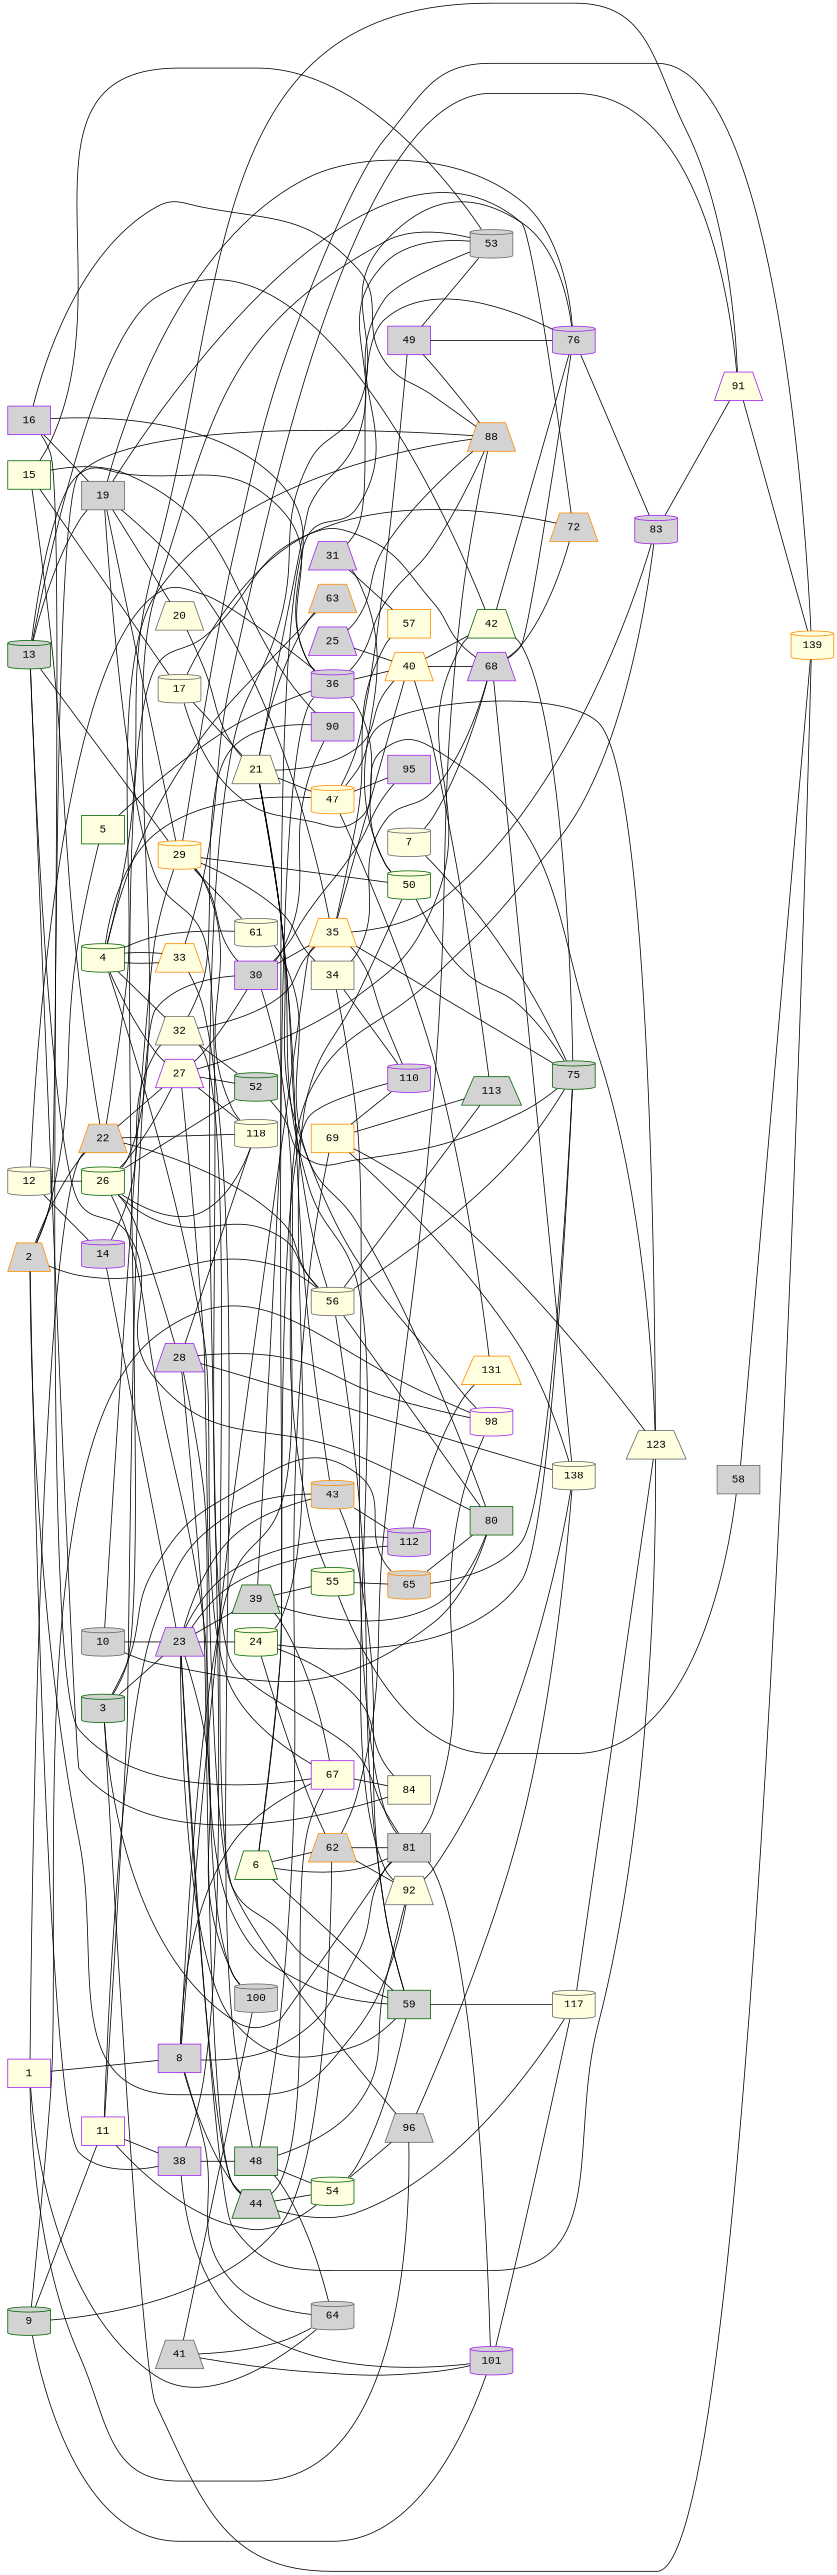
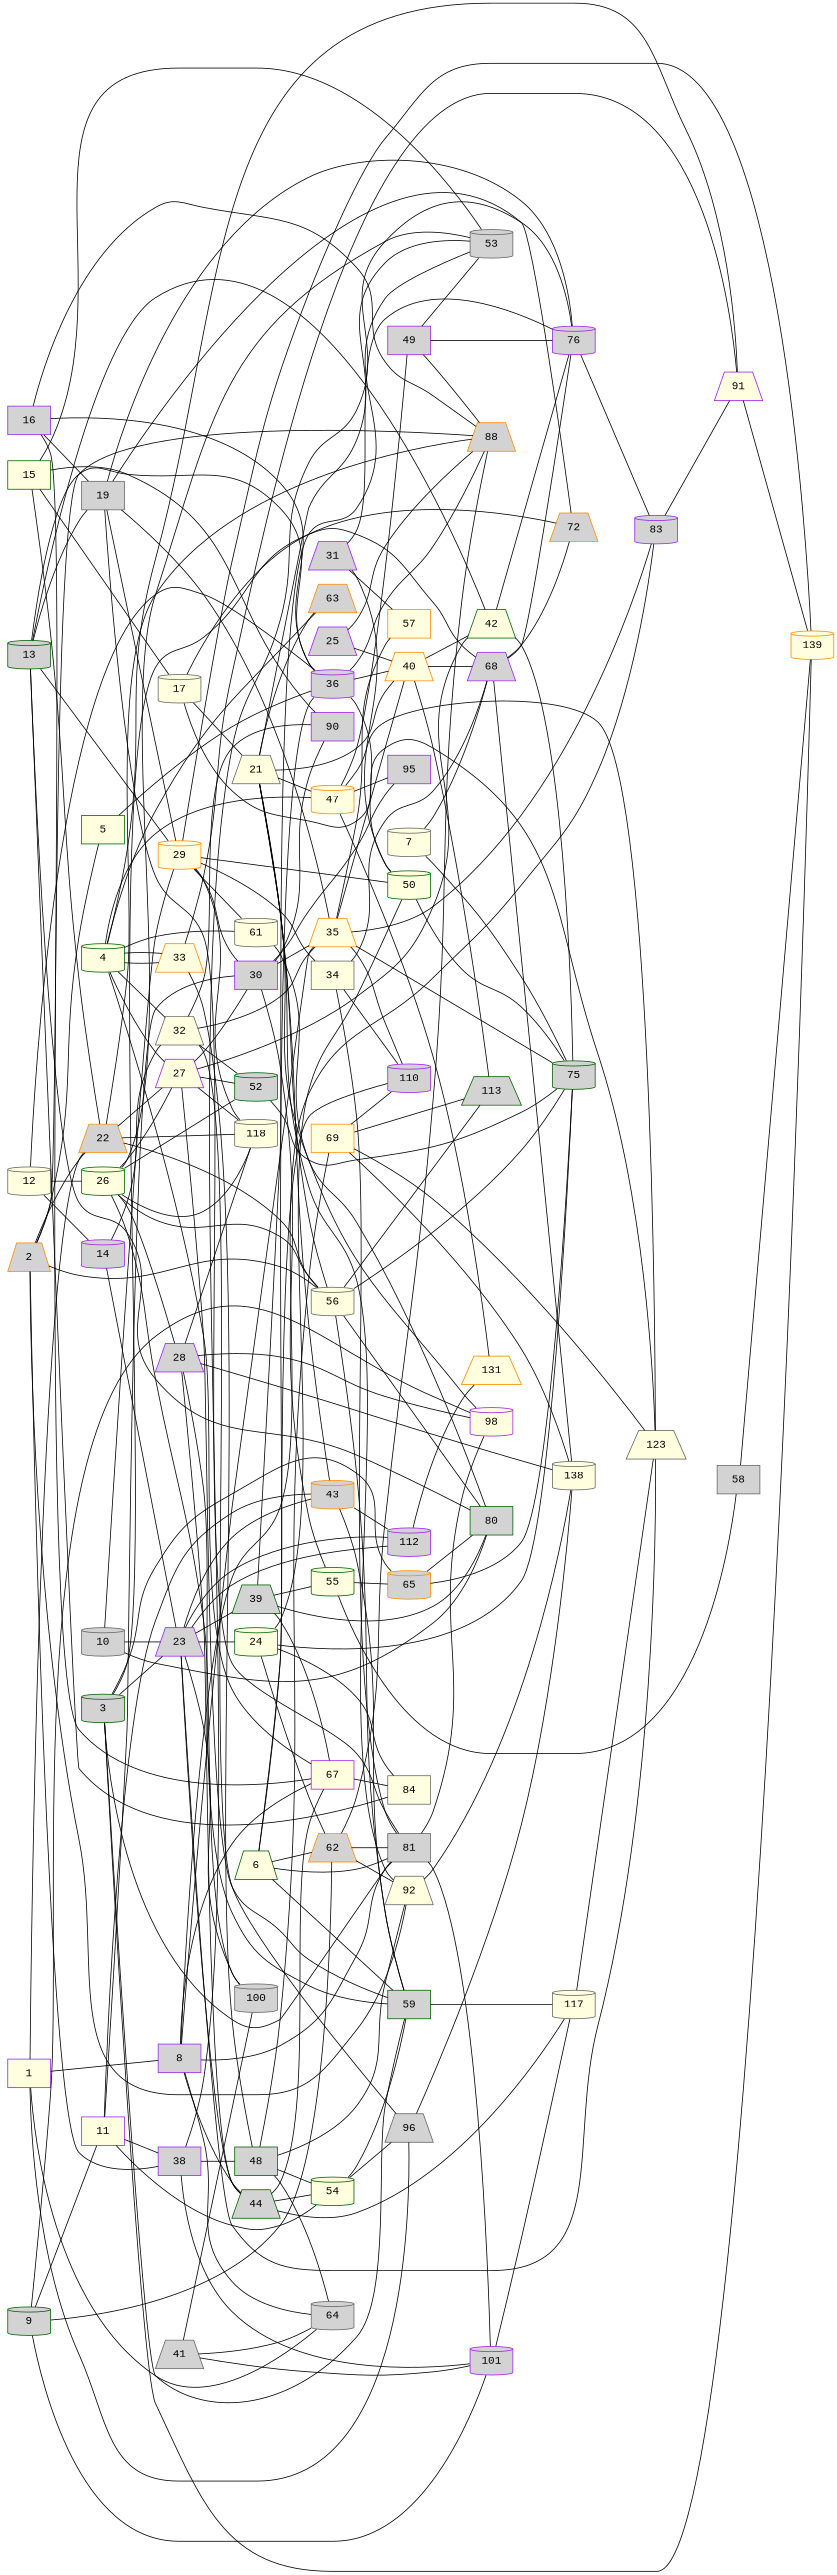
node "20": removed
edge "23" -- "59": now "3" -- "59"
